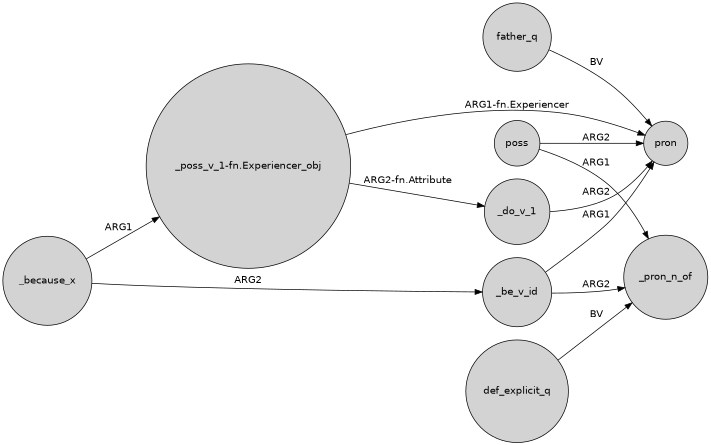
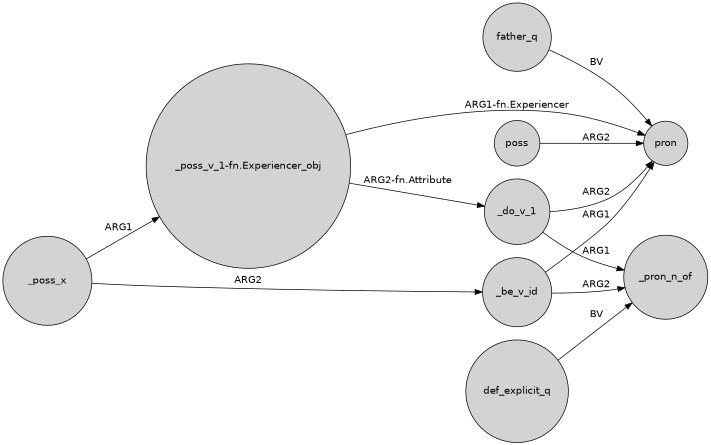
edge "poss" -> "_pron_n_of": now "_do_v_1" -> "_pron_n_of"
node "_because_x": label "_because_x" -> "_poss_x"
